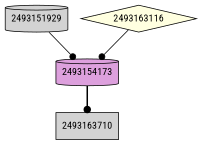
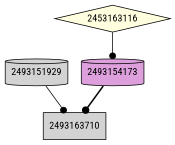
node "2493163116": label "2493163116" -> "2453163116"
edge "2493151929" -> "2493154173": now "2493151929" -> "2493163710"
